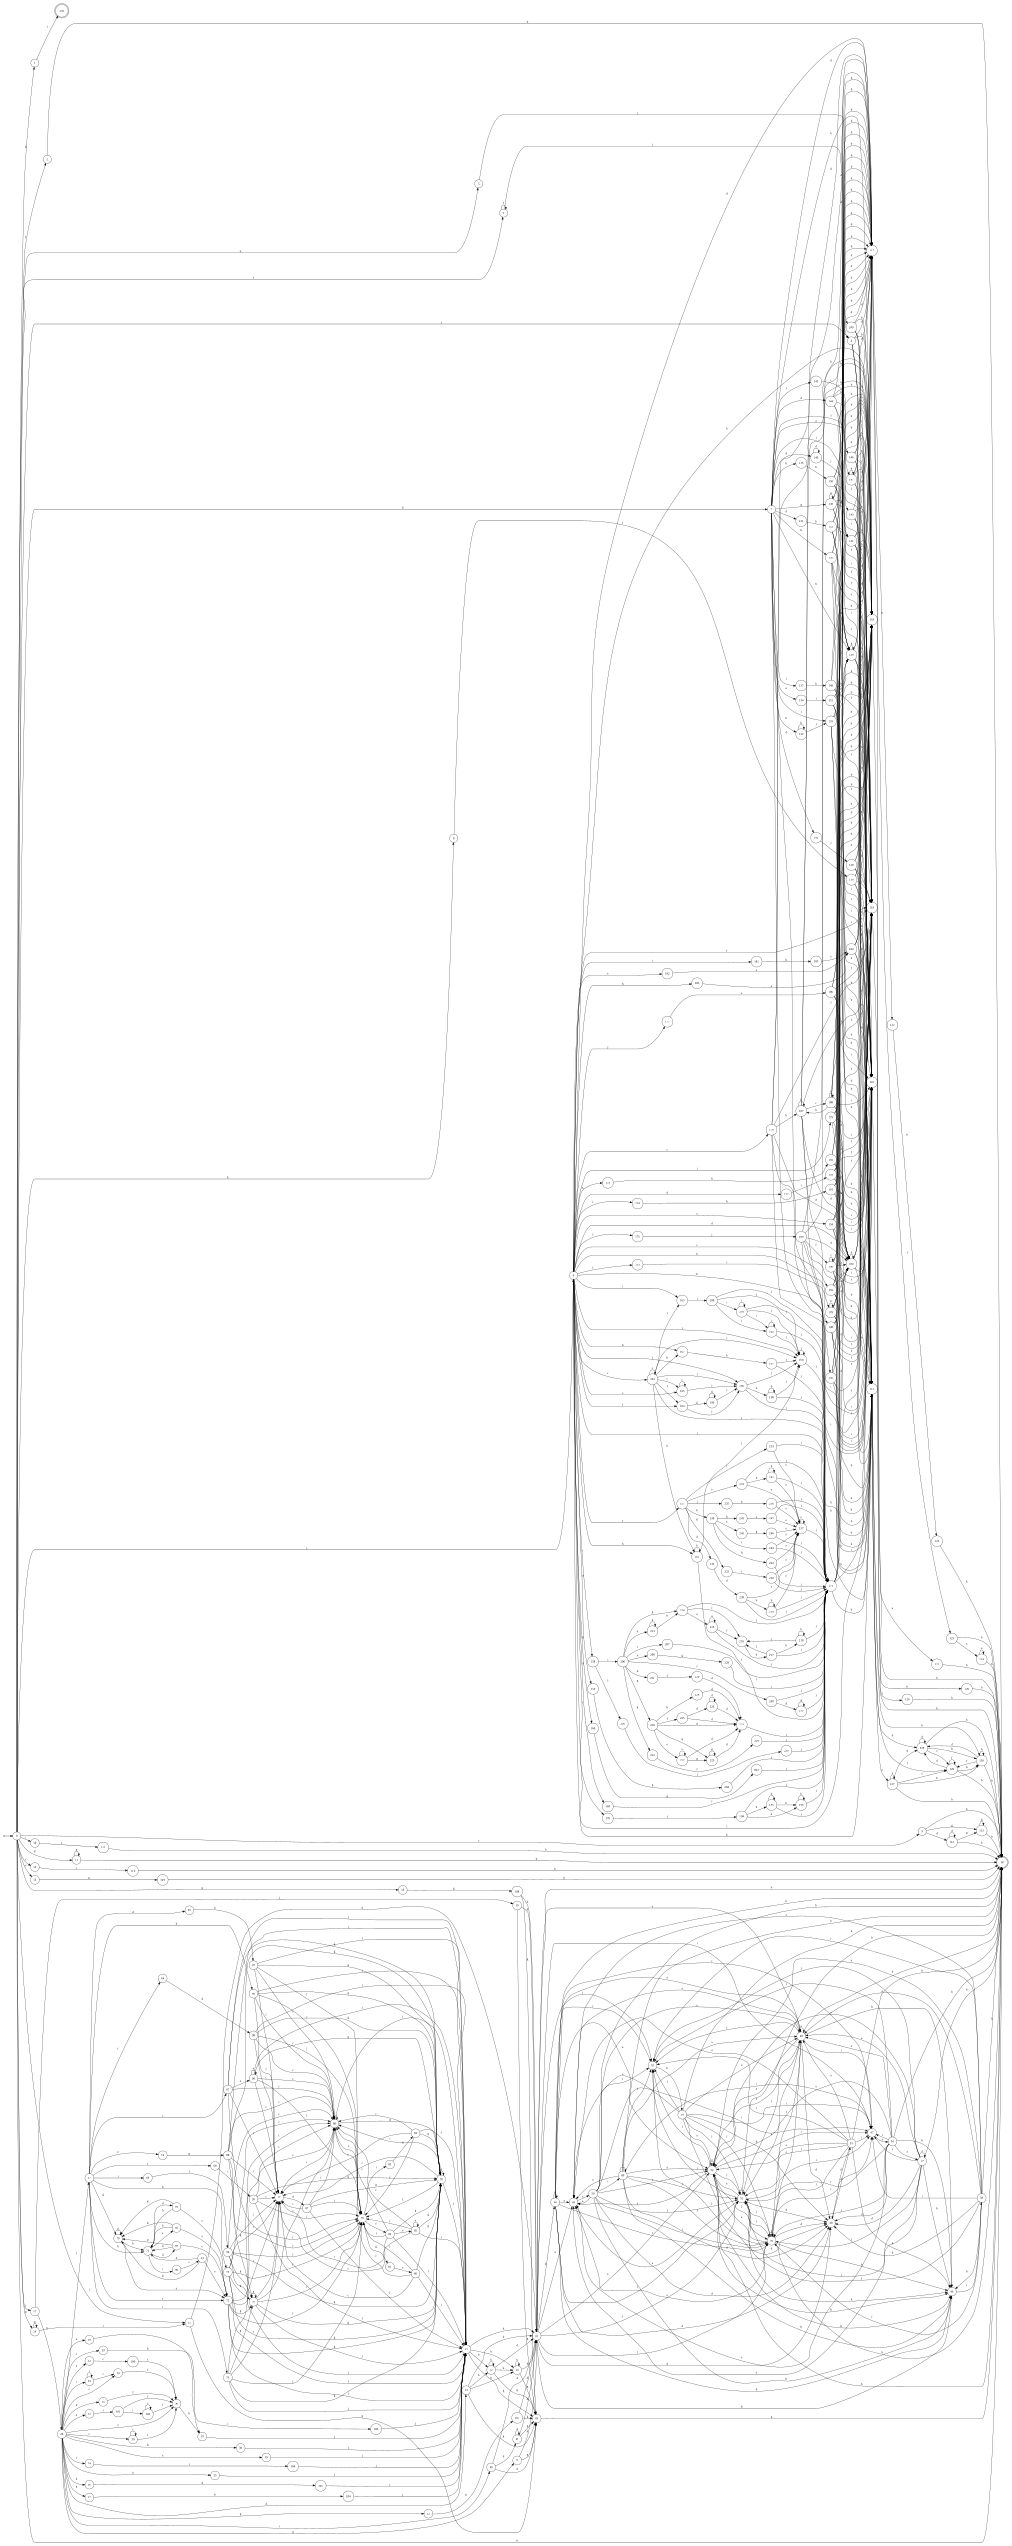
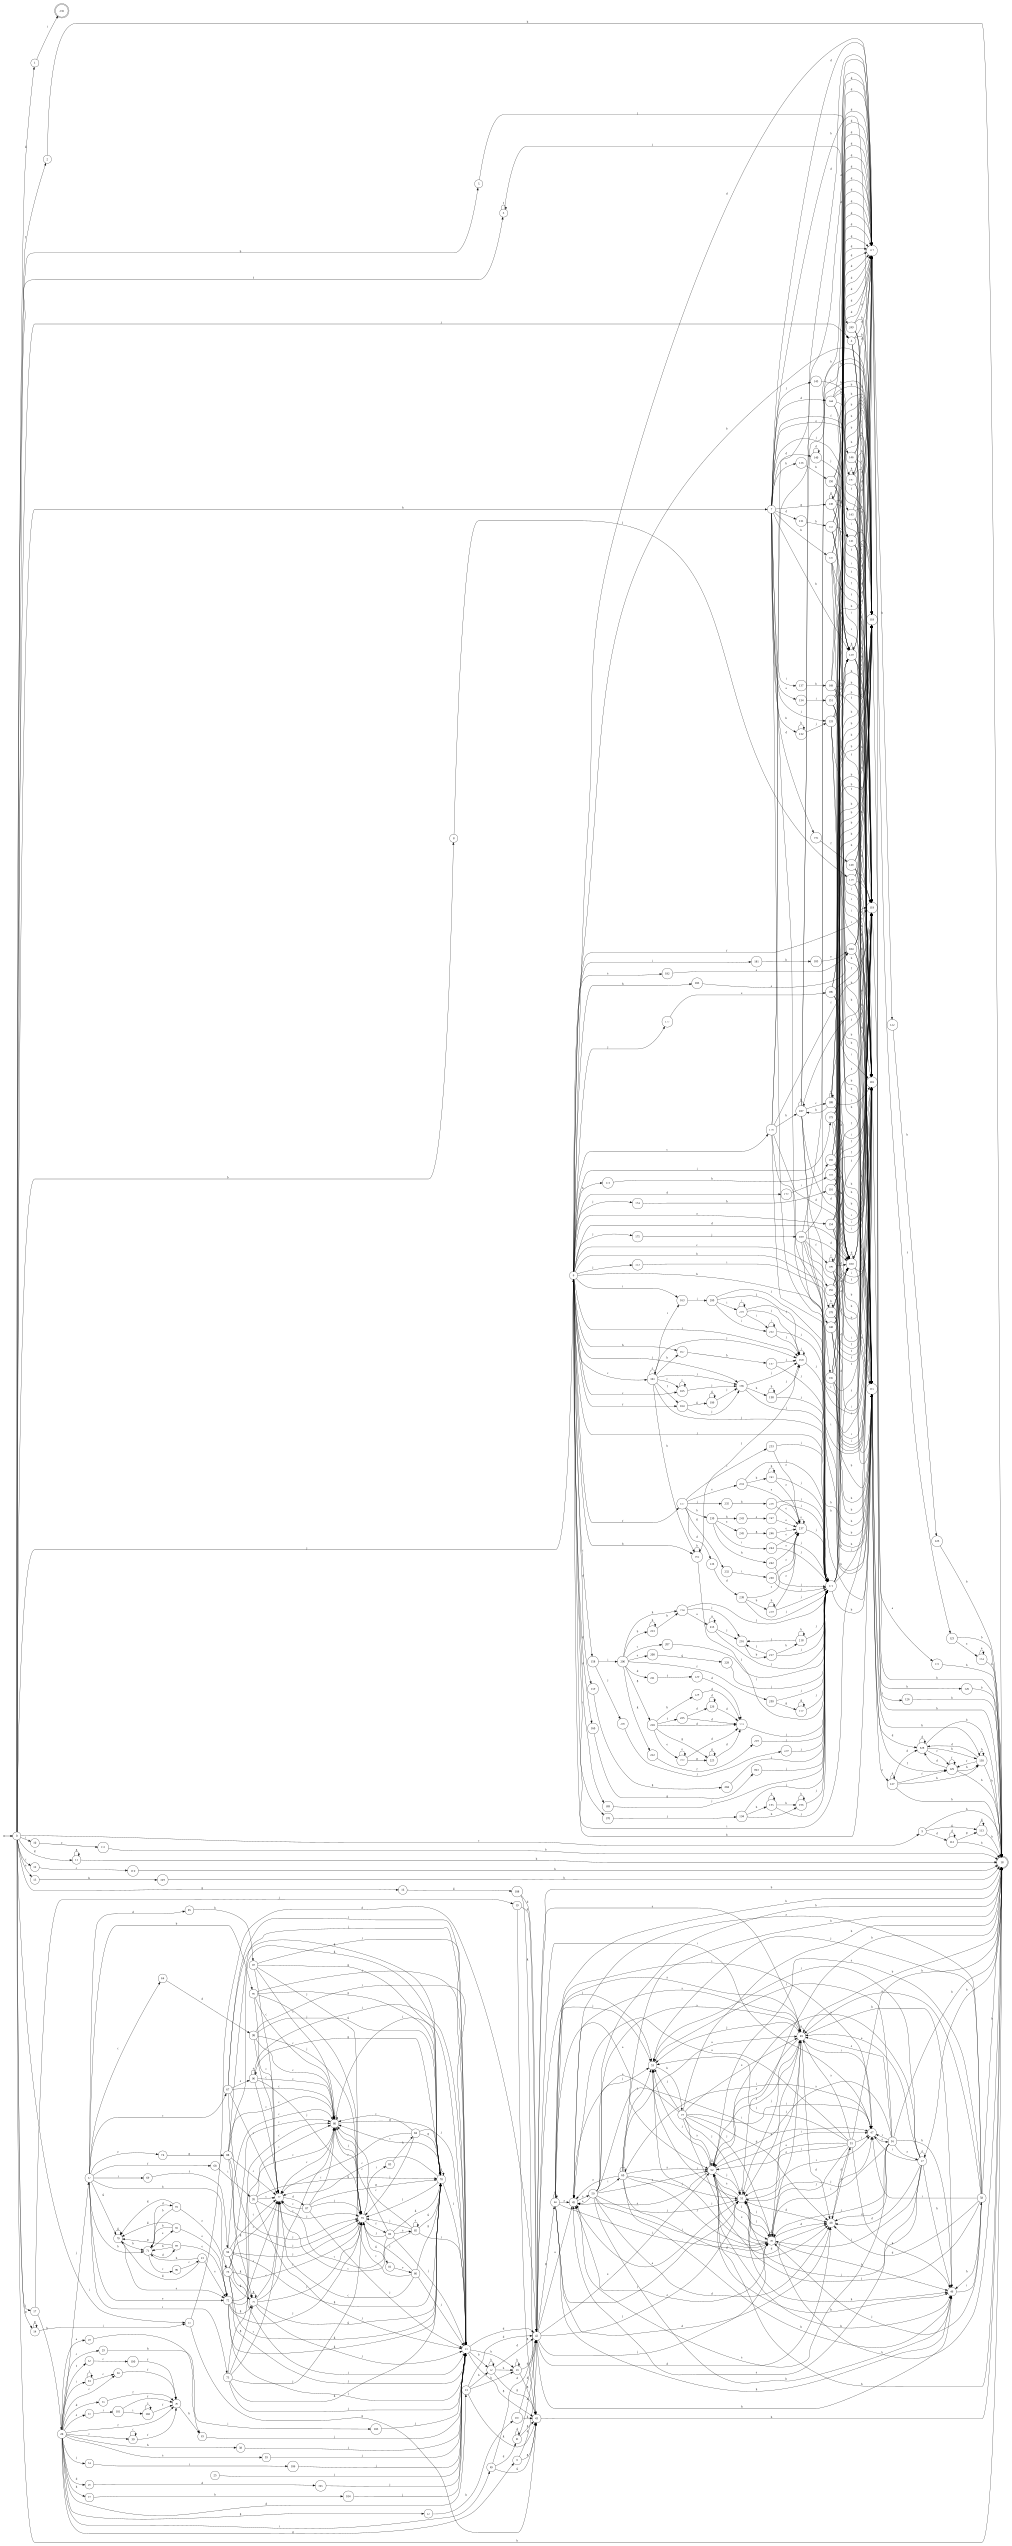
edge "192" -> "119": added, label "f"
edge "20" -> "25": removed, label "b"
